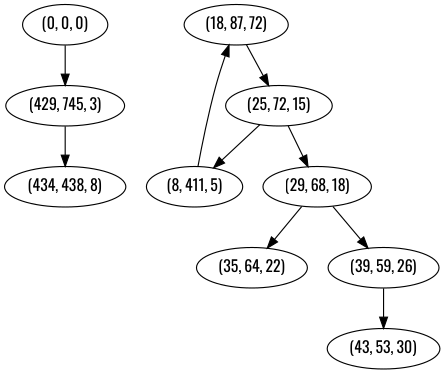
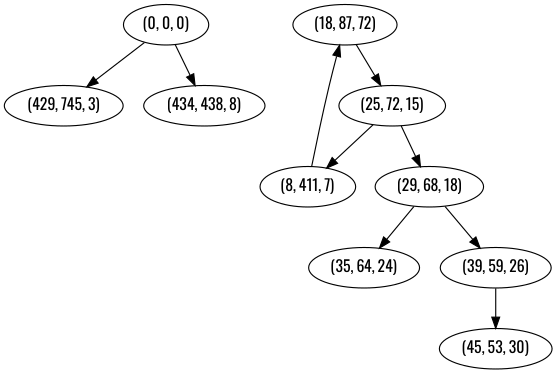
edge "(429, 745, 3)" -> "(434, 438, 8)": now "(0, 0, 0)" -> "(434, 438, 8)"
node "(8, 411, 5)": label "(8, 411, 5)" -> "(8, 411, 7)"
node "(35, 64, 22)": label "(35, 64, 22)" -> "(35, 64, 24)"
node "(43, 53, 30)": label "(43, 53, 30)" -> "(45, 53, 30)"
